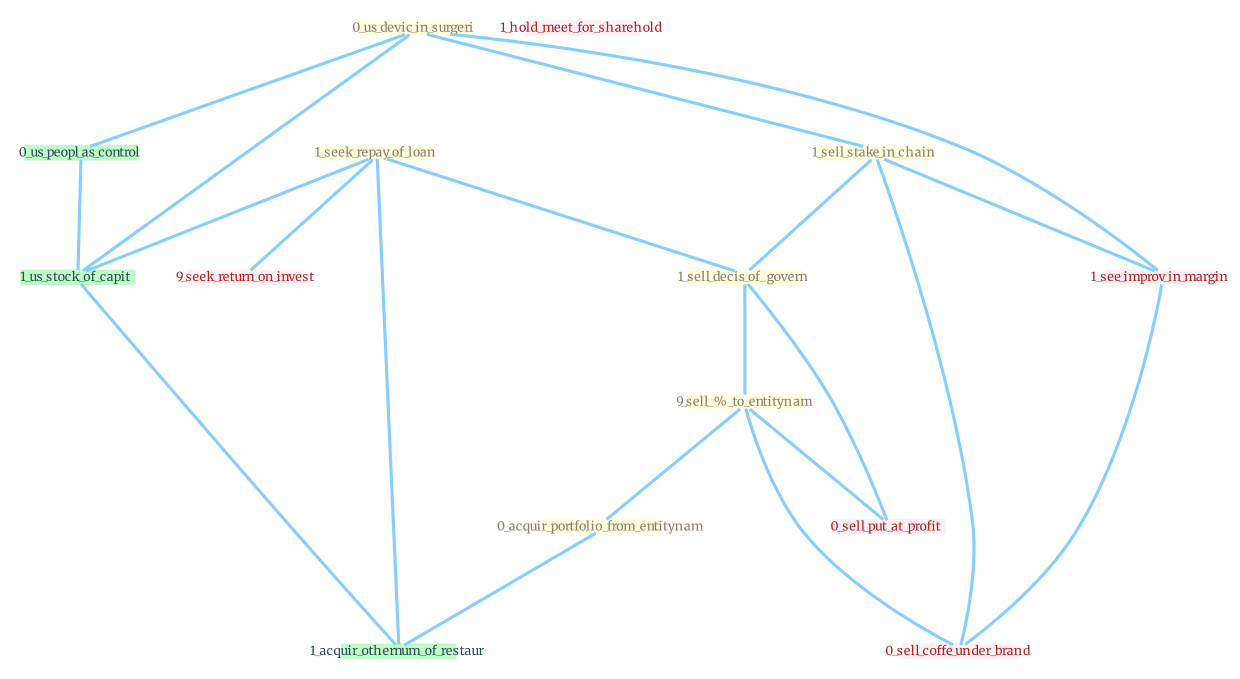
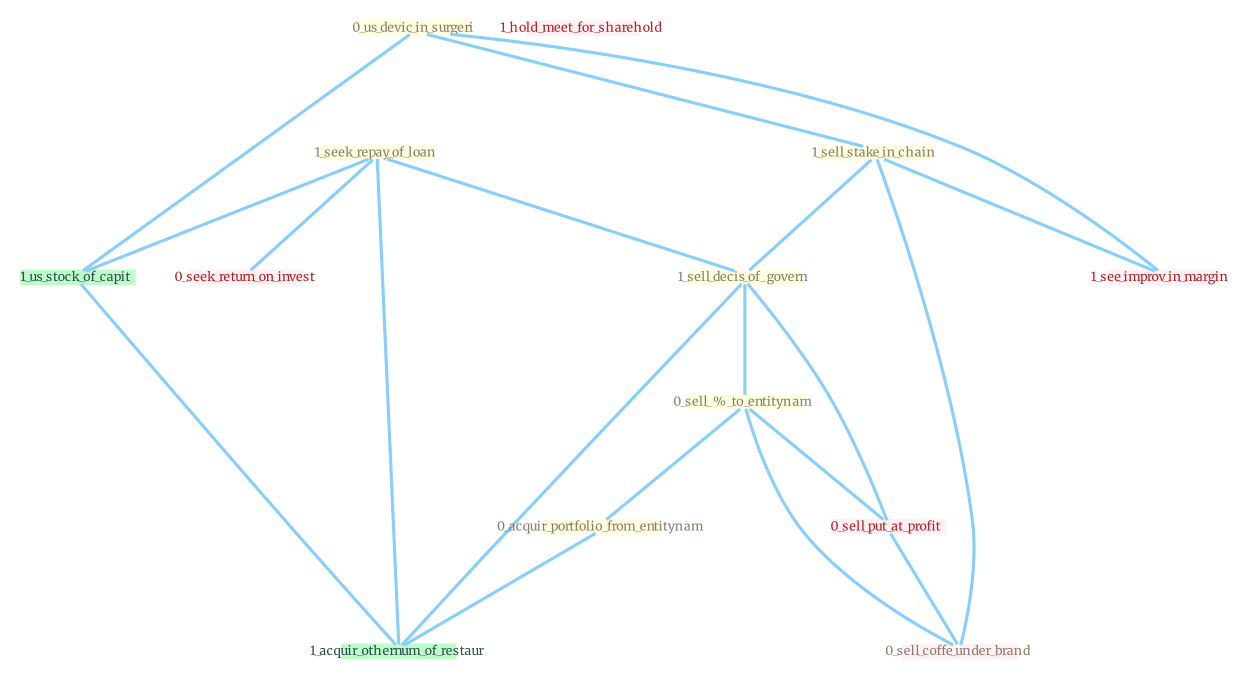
node "0_us_peopl_as_control": removed
node "9_seek_return_on_invest": label "9_seek_return_on_invest" -> "0_seek_return_on_invest"
node "9_sell_%_to_entitynam": label "9_sell_%_to_entitynam" -> "0_sell_%_to_entitynam"
edge "1_sell_decis_of_govern" -- "1_acquir_othernum_of_restaur": added
edge "1_see_improv_in_margin" -- "0_sell_coffe_under_brand": now "0_sell_put_at_profit" -- "0_sell_coffe_under_brand"
node "0_sell_coffe_under_brand": fontcolor #b22222 -> #8b7d6b
